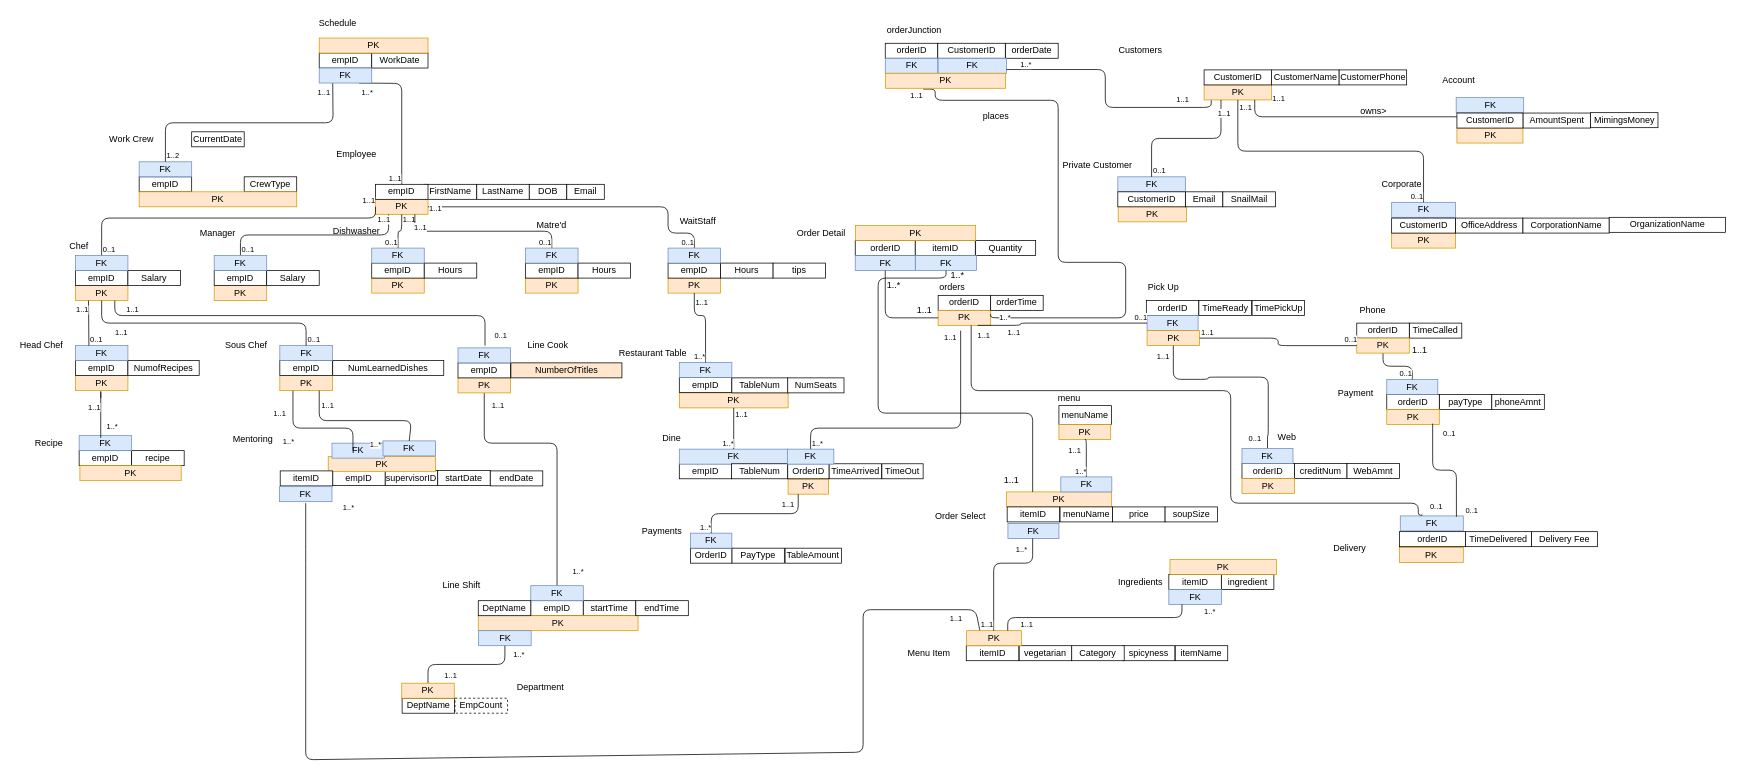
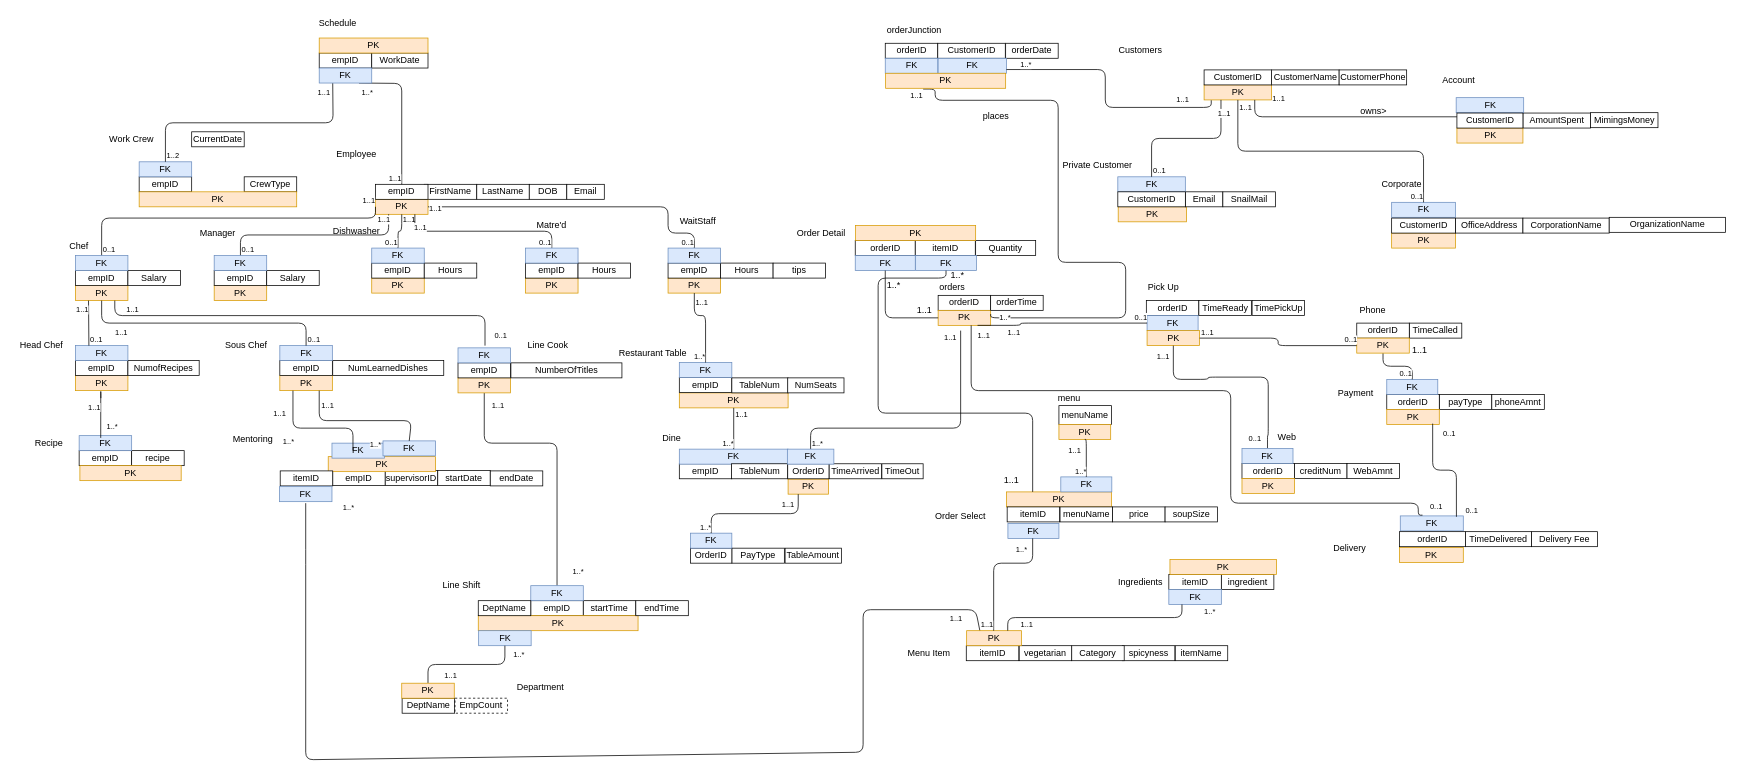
node "NumberOfTitles": fillcolor #ffe6cc -> #ffffff
node "Payments": removed
